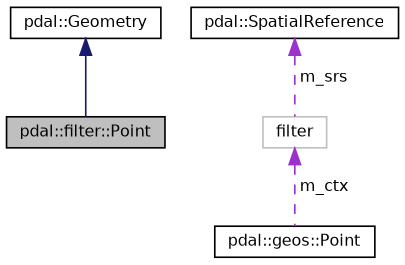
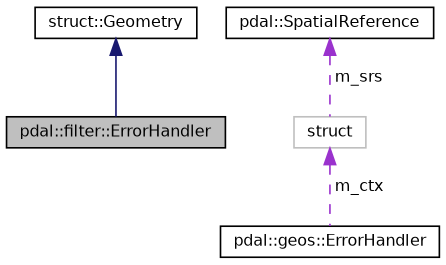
node "pdal::Geometry": label "pdal::Geometry" -> "struct::Geometry"
node "pdal::filter::Point": label "pdal::filter::Point" -> "pdal::filter::ErrorHandler"
node "filter": label "filter" -> "struct"
node "pdal::geos::Point": label "pdal::geos::Point" -> "pdal::geos::ErrorHandler"
